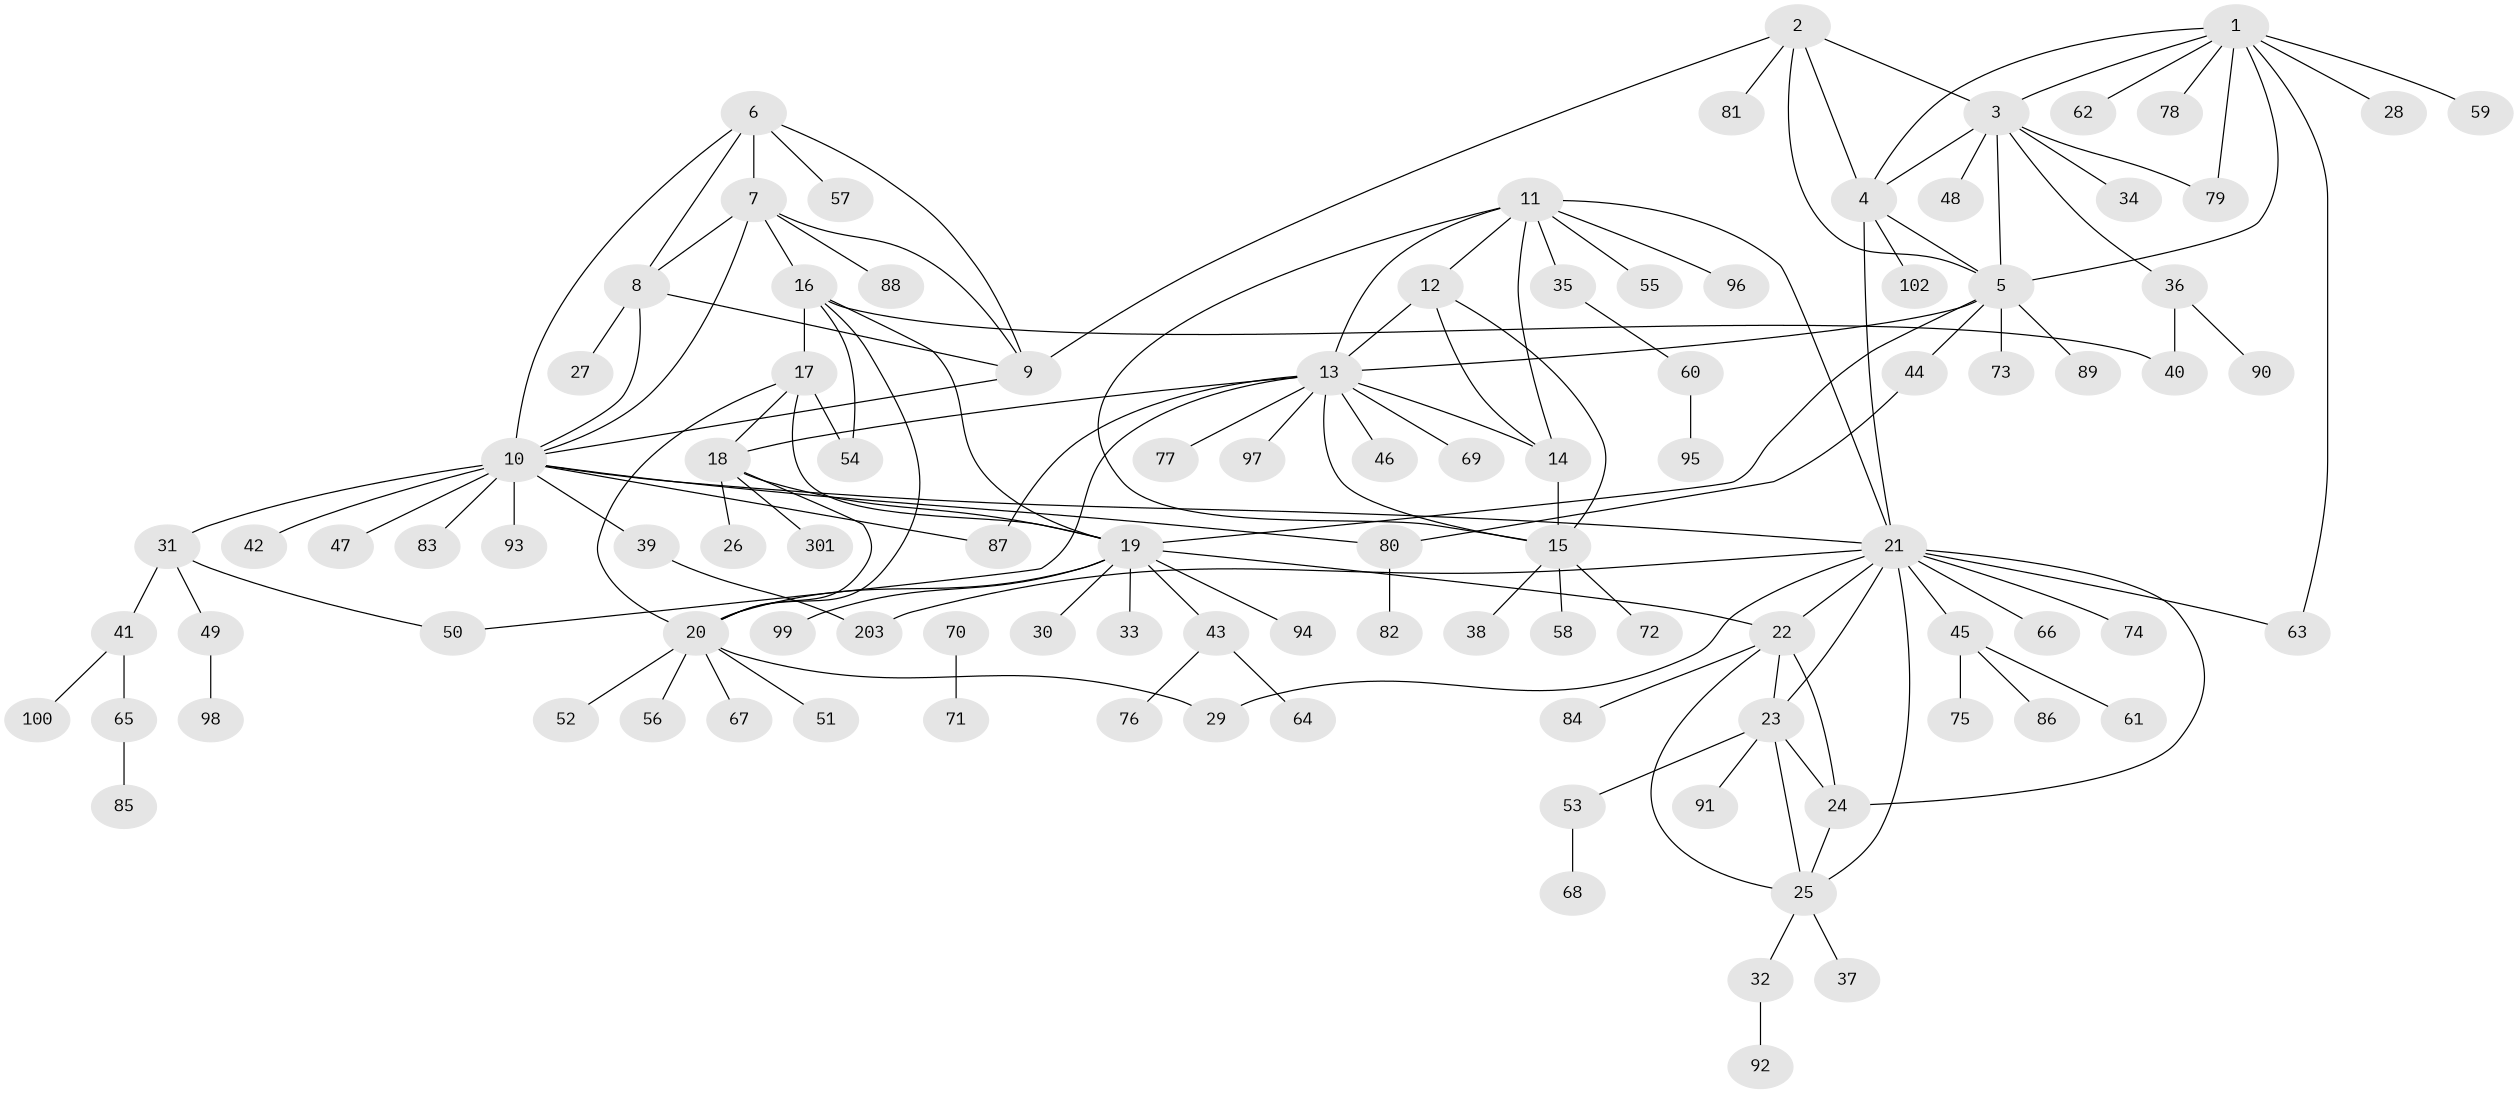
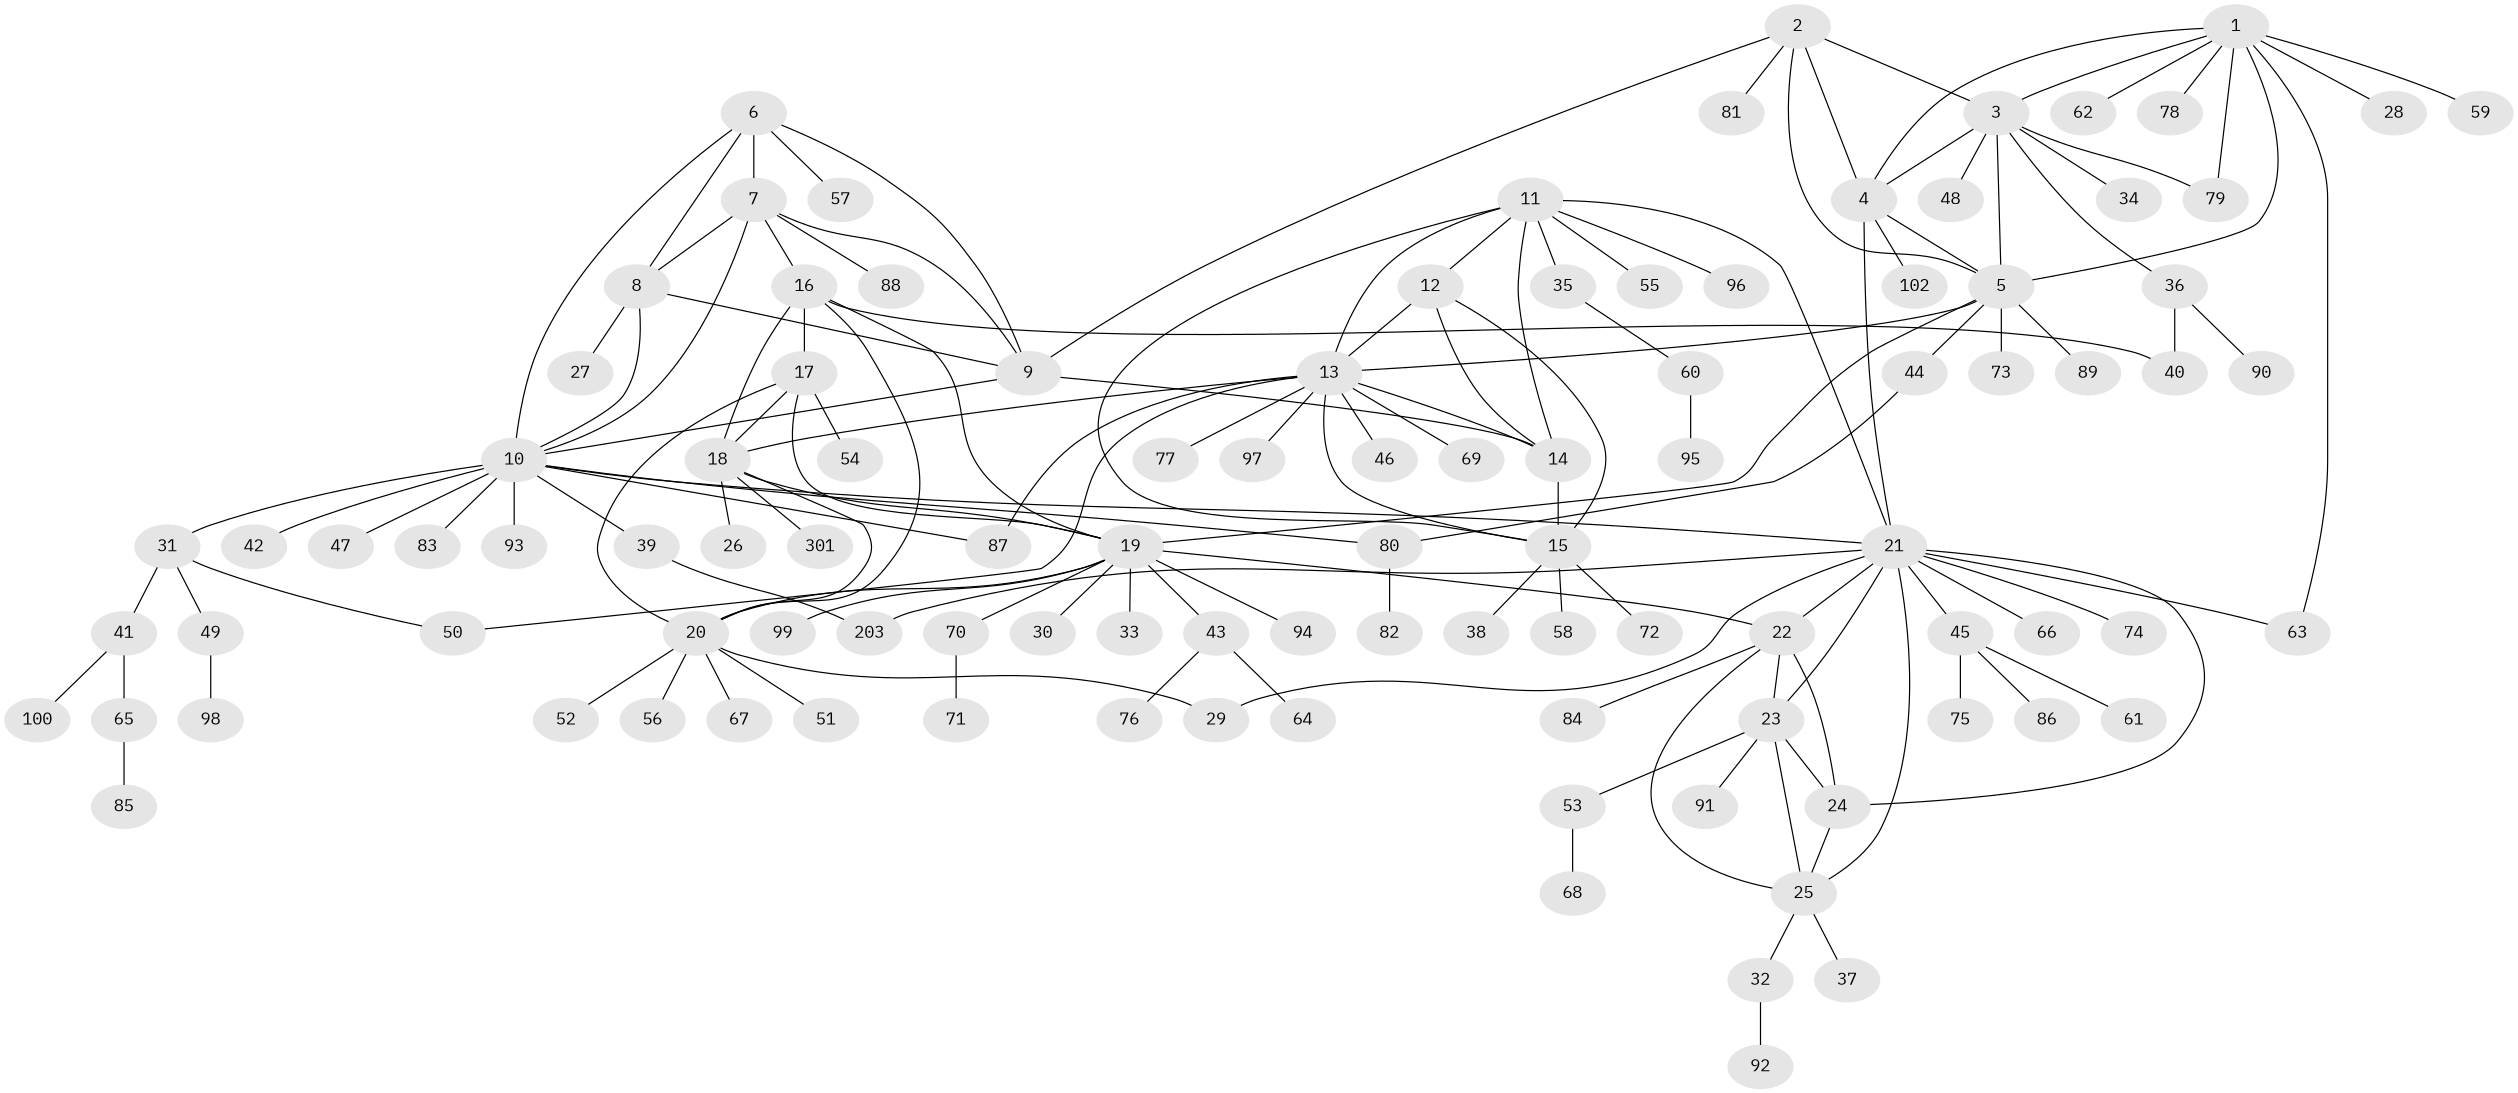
edge "16" -- "54": now "16" -- "18"
edge "9" -- "14": added
edge "19" -- "70": added
